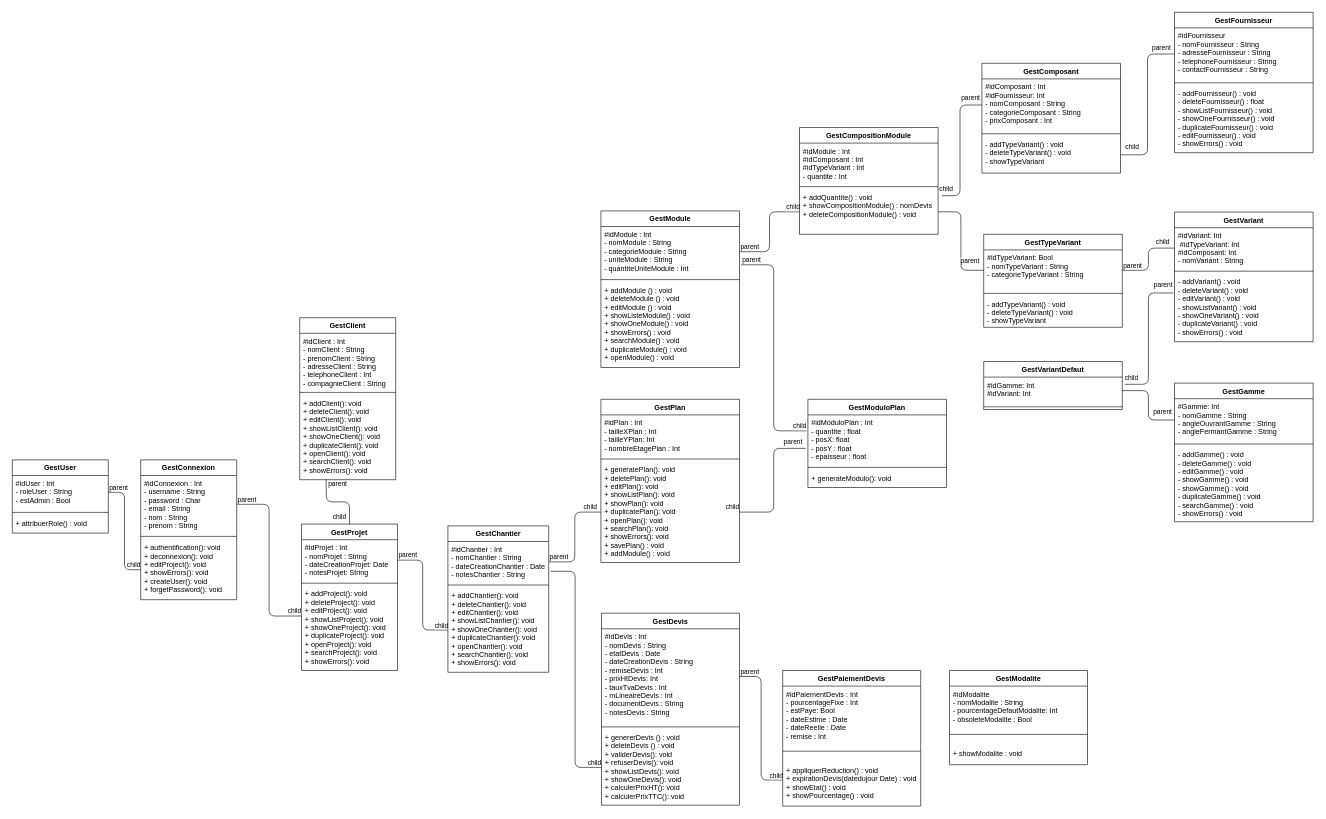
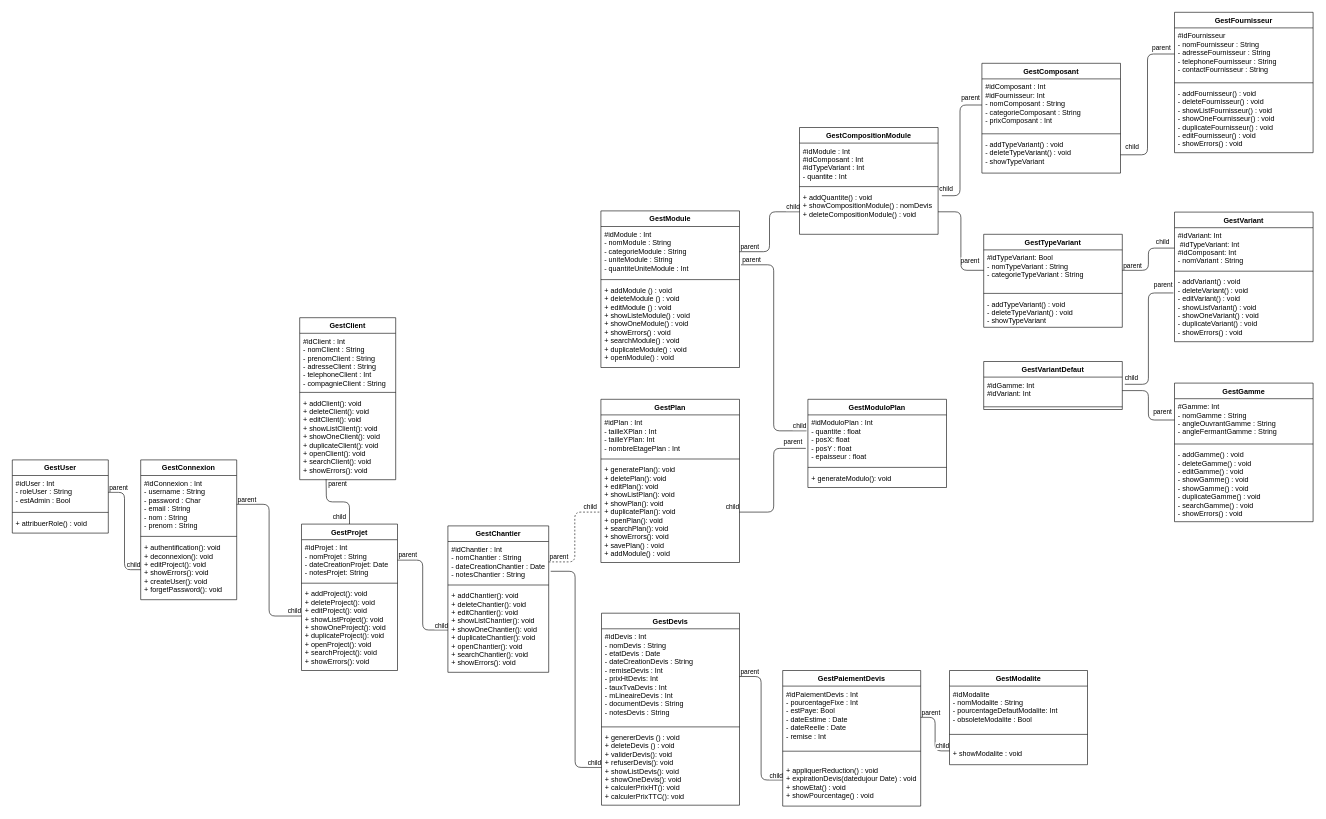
node "- addFournisseur() : void - deleteFournisseur() : float - showListFournisseur() : void - showOneFournisseur() : void - duplicateFournisseur() : void - editFournisseur() : void - showErrors() : void": label "- addFournisseur() : void - deleteFournisseur() : float - showListFournisseur() : void - showOneFournisseur() : void - duplicateFournisseur() : void - editFournisseur() : void - showErrors() : void" -> "- addFournisseur() : void - deleteFournisseur() : void - showListFournisseur() : void - showOneFournisseur() : void - duplicateFournisseur() : void - editFournisseur() : void - showErrors() : void"
edge "+ generatePlan(): void + deletePlan(): void + editPlan(): void + showListPlan(): void + showPlan(): void + duplicatePlan(): void + openPlan(): void + searchPlan(): void + showErrors(): void + savePlan() : void + addModule() : void" -- "#idChantier : Int - nomChantier : String - dateCreationChantier : Date - notesChantier : String": style solid -> dashed
edge "#idPaiementDevis : Int - pourcentageFixe : Int - estPaye: Bool - dateEstime : Date - dateReelle : Date - remise : Int" -- "+ showModalite : void": added, labels "parent", "child"
